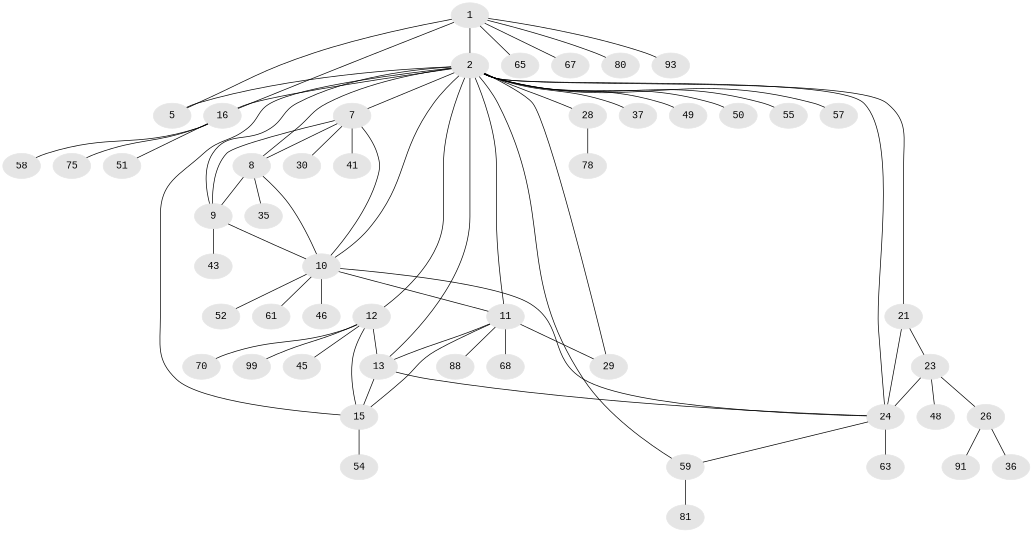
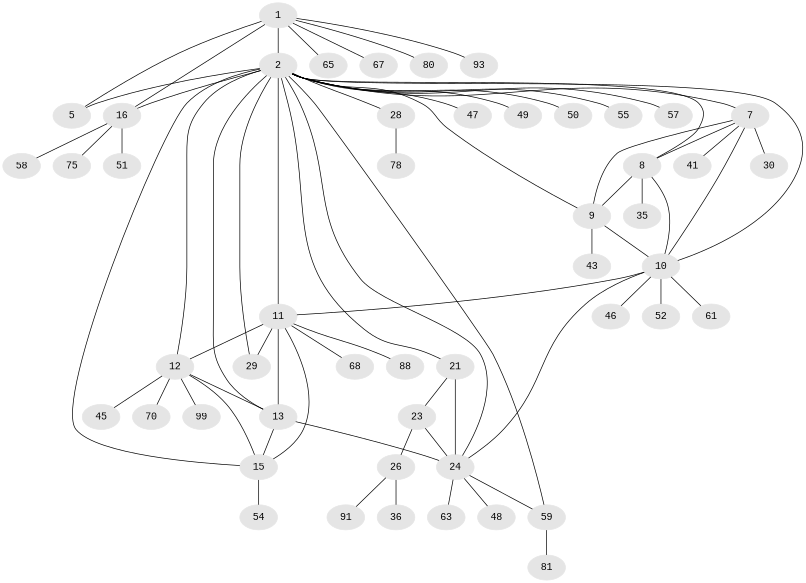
node "37": label "37" -> "47"
edge "11" -- "12": added
edge "23" -- "48": now "24" -- "48"
